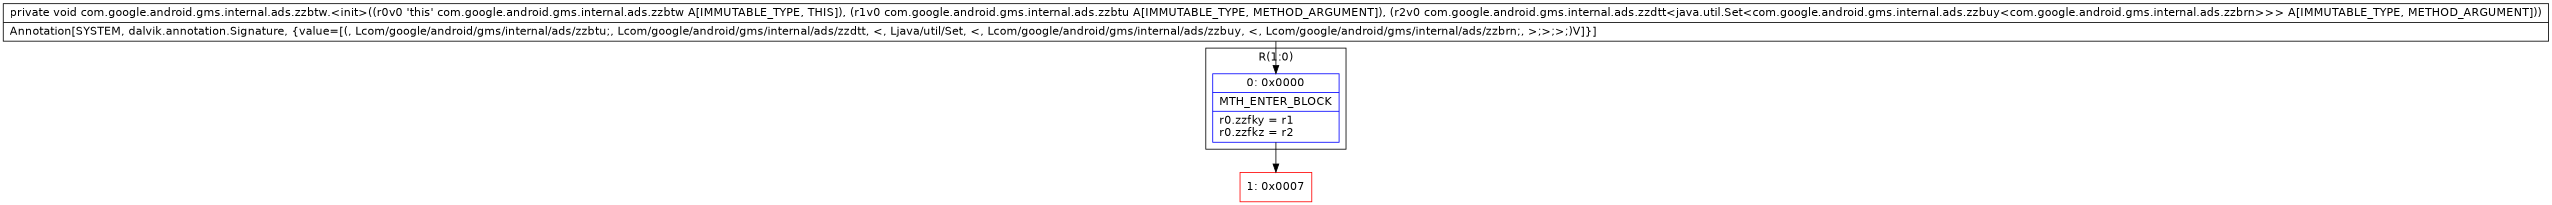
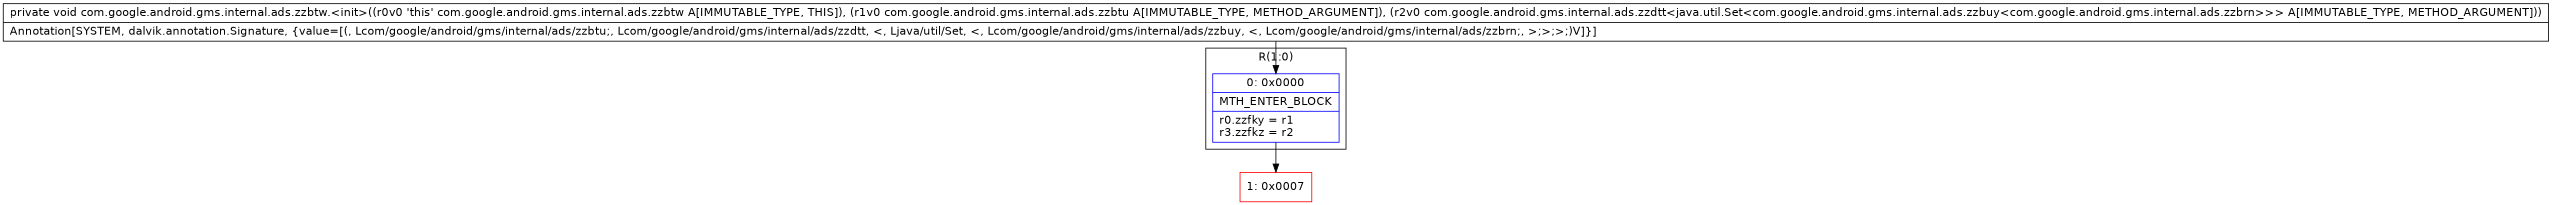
node "0: 0x0000": text "r0.zzfkz = r2" -> "r3.zzfkz = r2"
